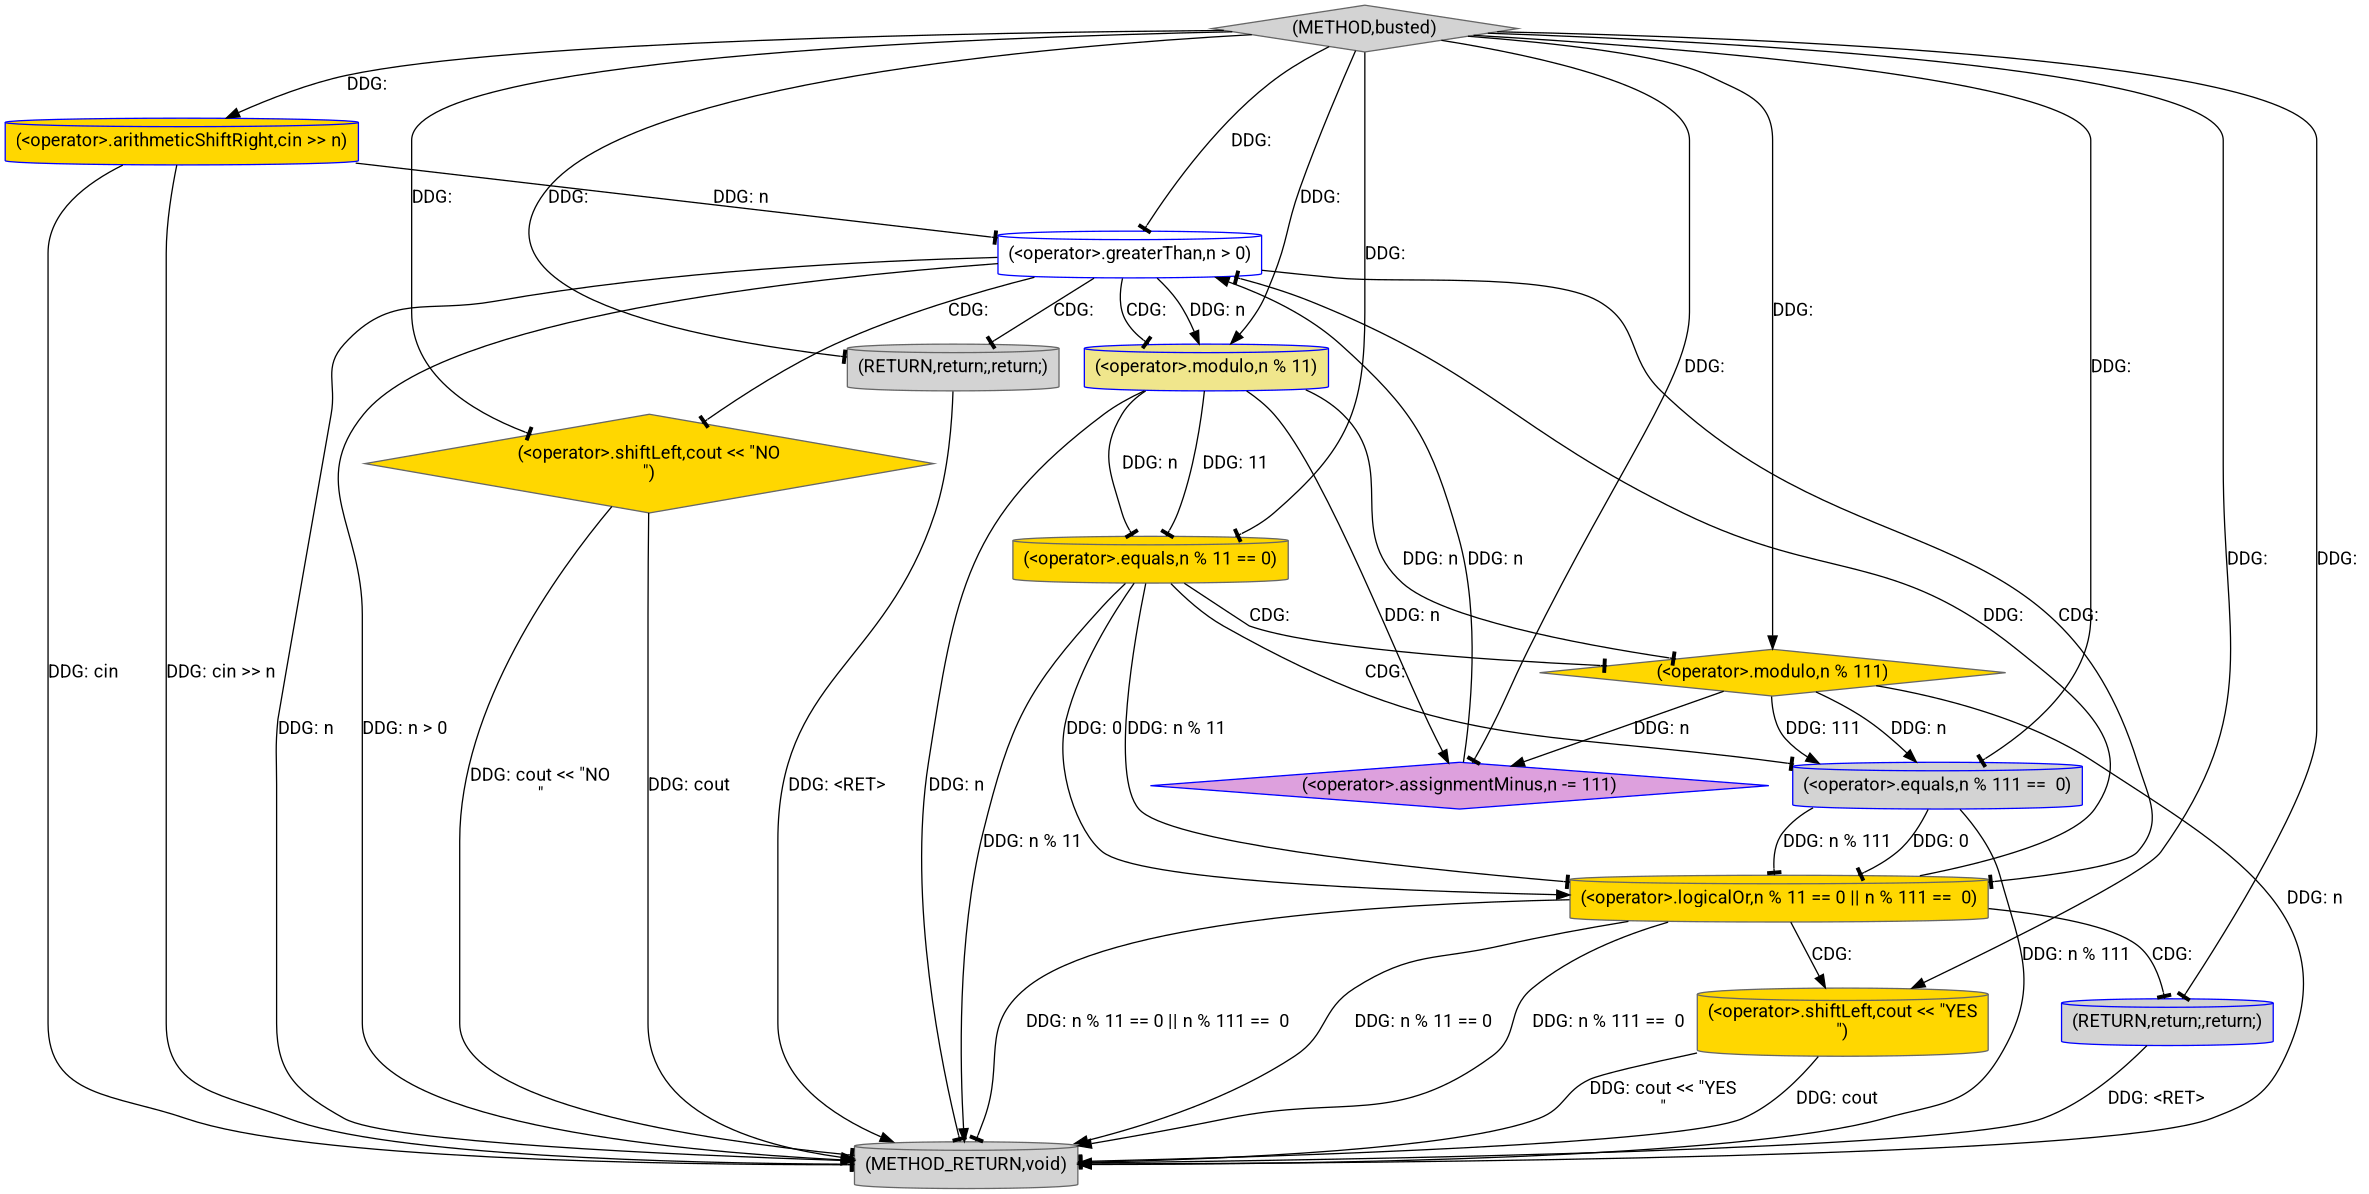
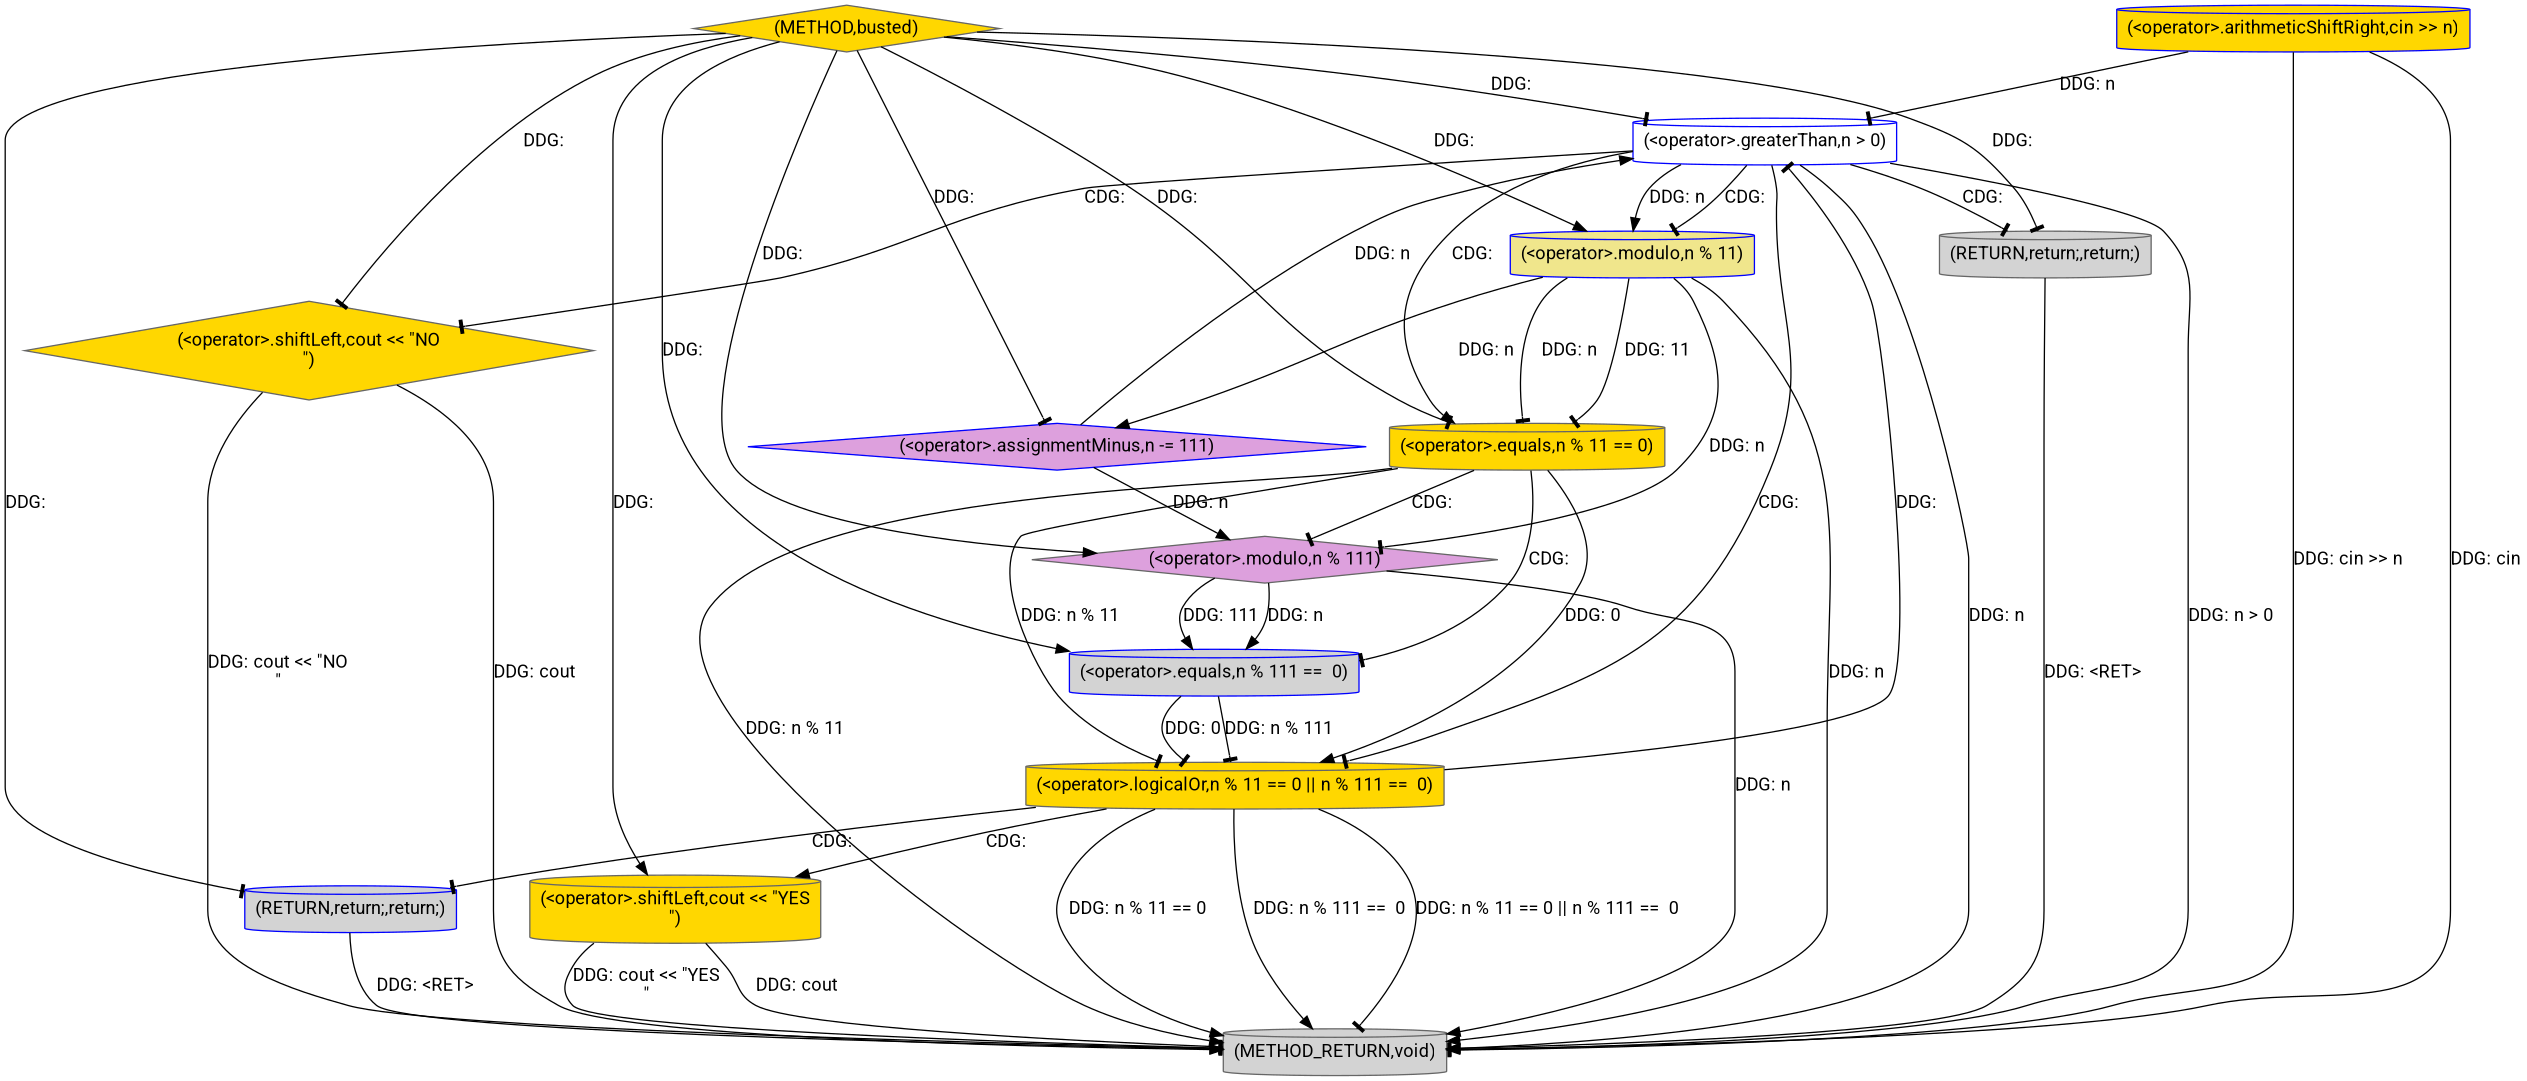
node "(METHOD,busted)": fillcolor lightgrey -> gold
edge "(METHOD,busted)" -> "(<operator>.arithmeticShiftRight,cin >> n)": removed, label "DDG:"
edge "(METHOD,busted)" -> "(<operator>.equals,n % 111 ==  0)": arrowhead tee -> normal
edge "(<operator>.greaterThan,n > 0)" -> "(<operator>.equals,n % 11 == 0)": added, label "CDG:"
node "(<operator>.modulo,n % 111)": fillcolor gold -> plum
edge "(<operator>.modulo,n % 11)" -> "(METHOD_RETURN,void)": arrowhead tee -> normal
edge "(<operator>.modulo,n % 111)" -> "(<operator>.assignmentMinus,n -= 111)": reversed
edge "(<operator>.equals,n % 111 ==  0)" -> "(METHOD_RETURN,void)": removed, label "DDG: n % 111"
